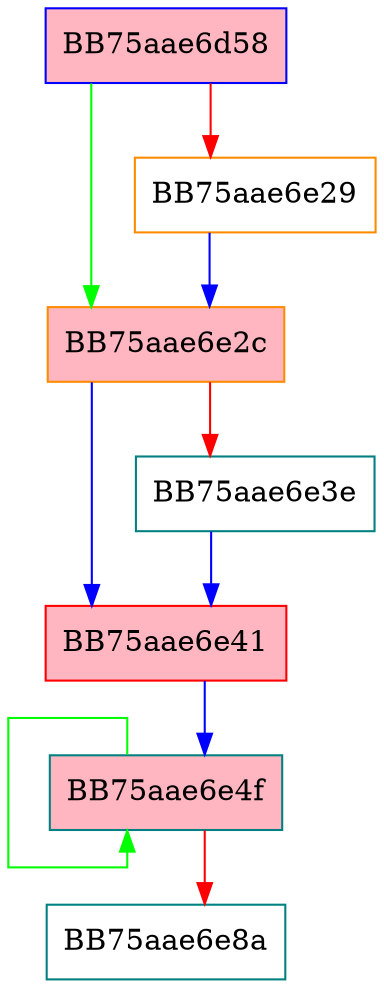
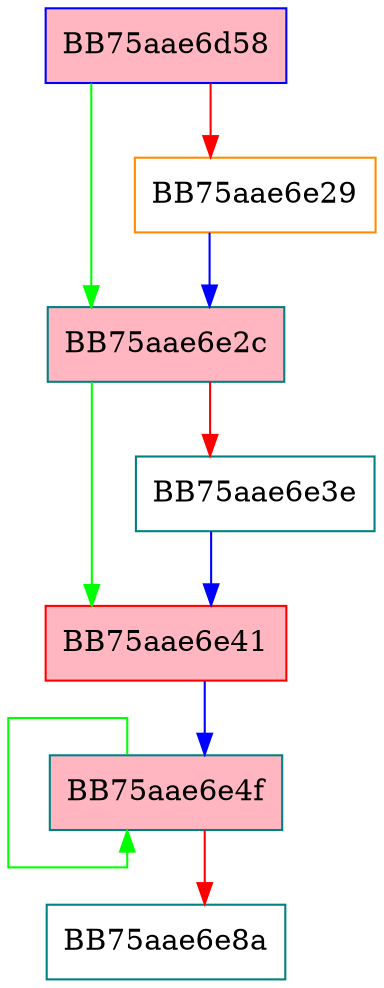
node "BB75aae6e2c": color darkorange -> teal
edge "BB75aae6e2c" -> "BB75aae6e41": color blue -> green
